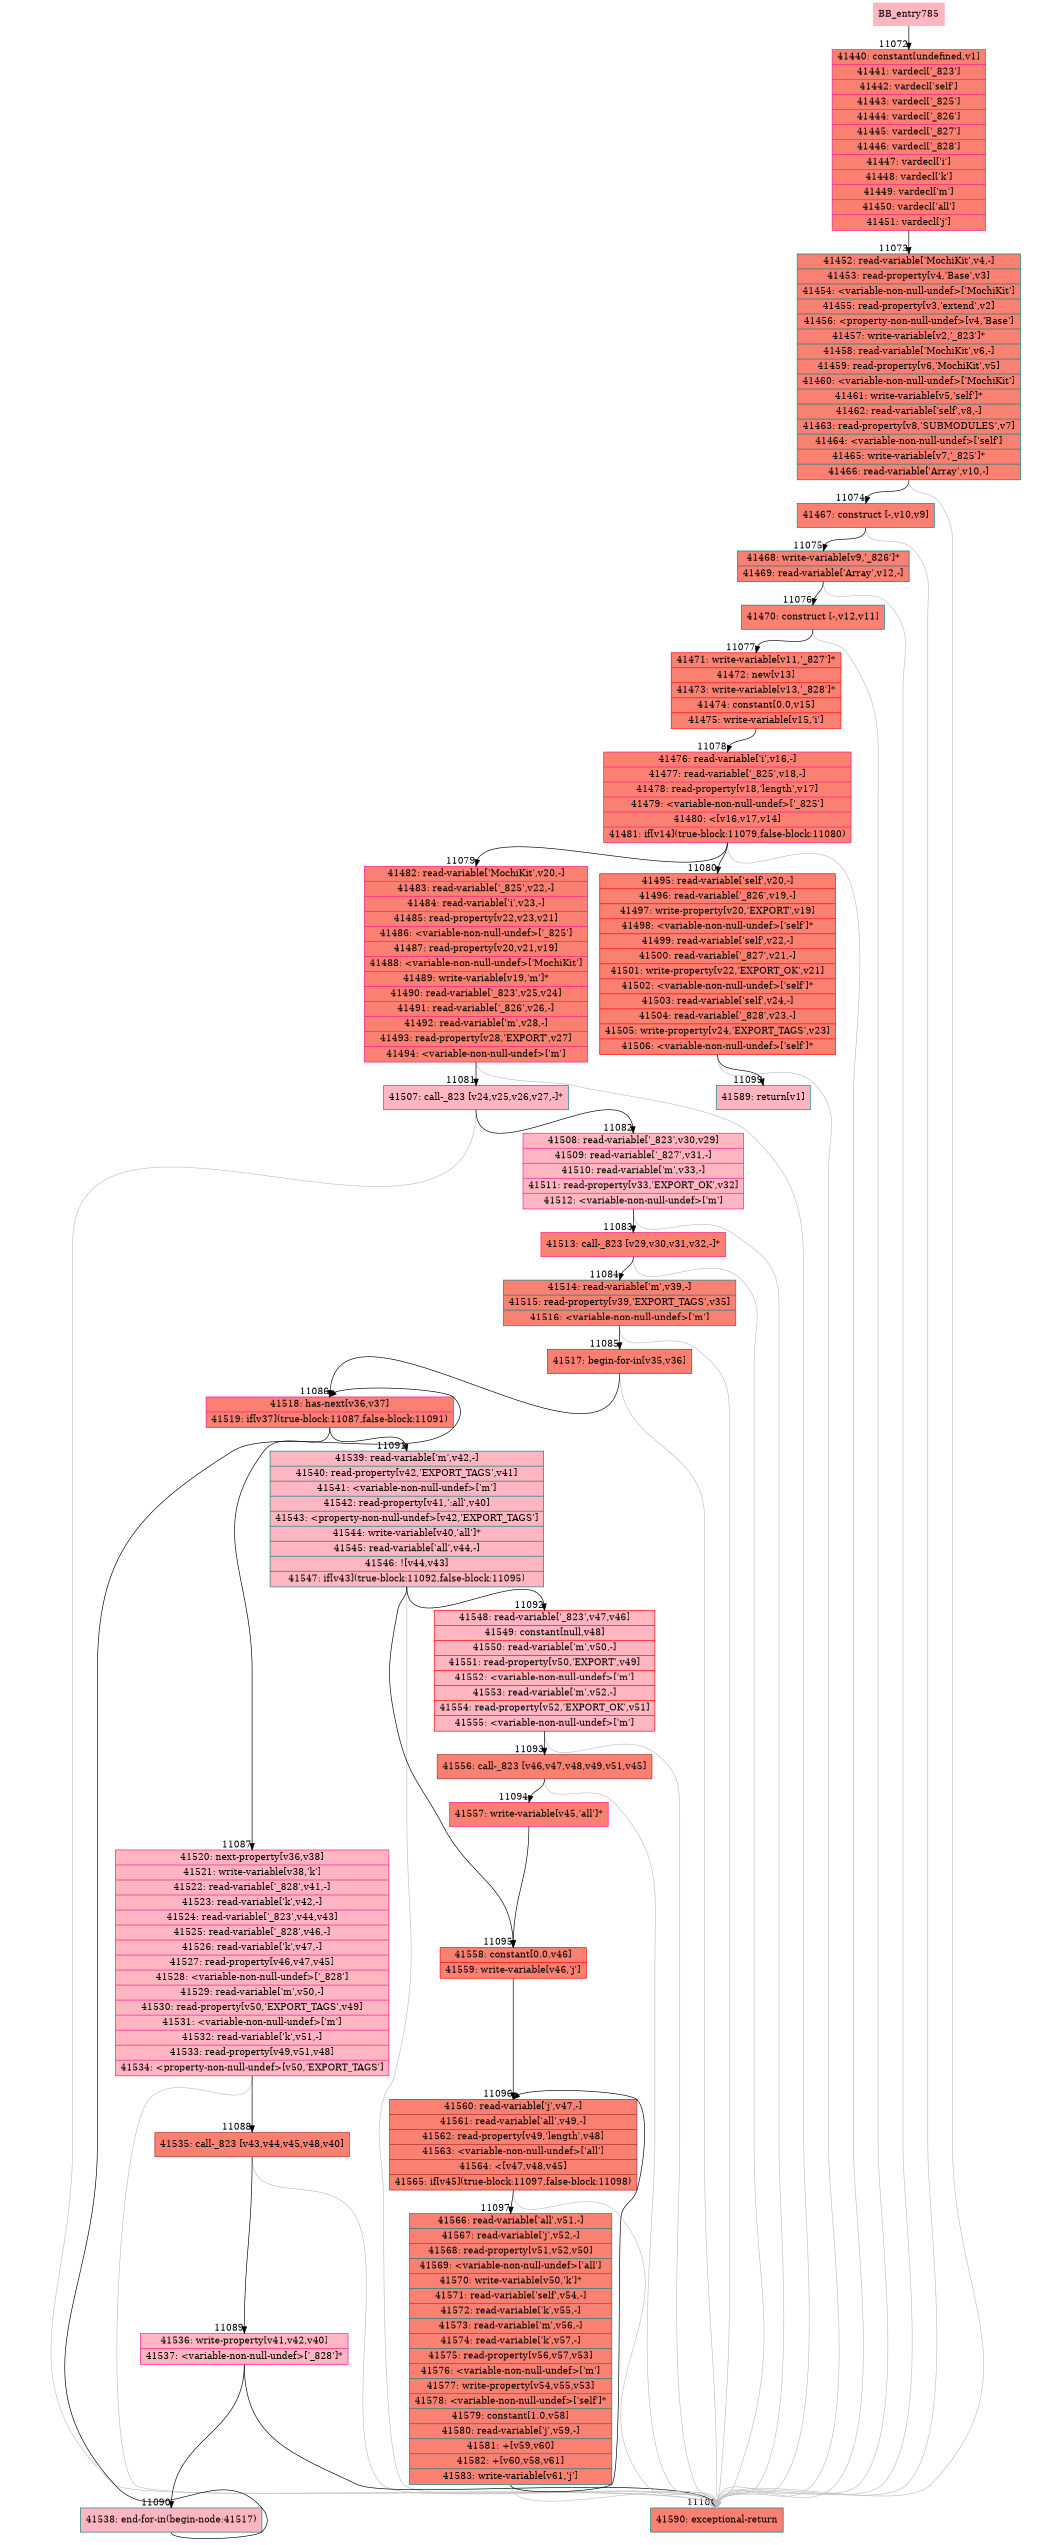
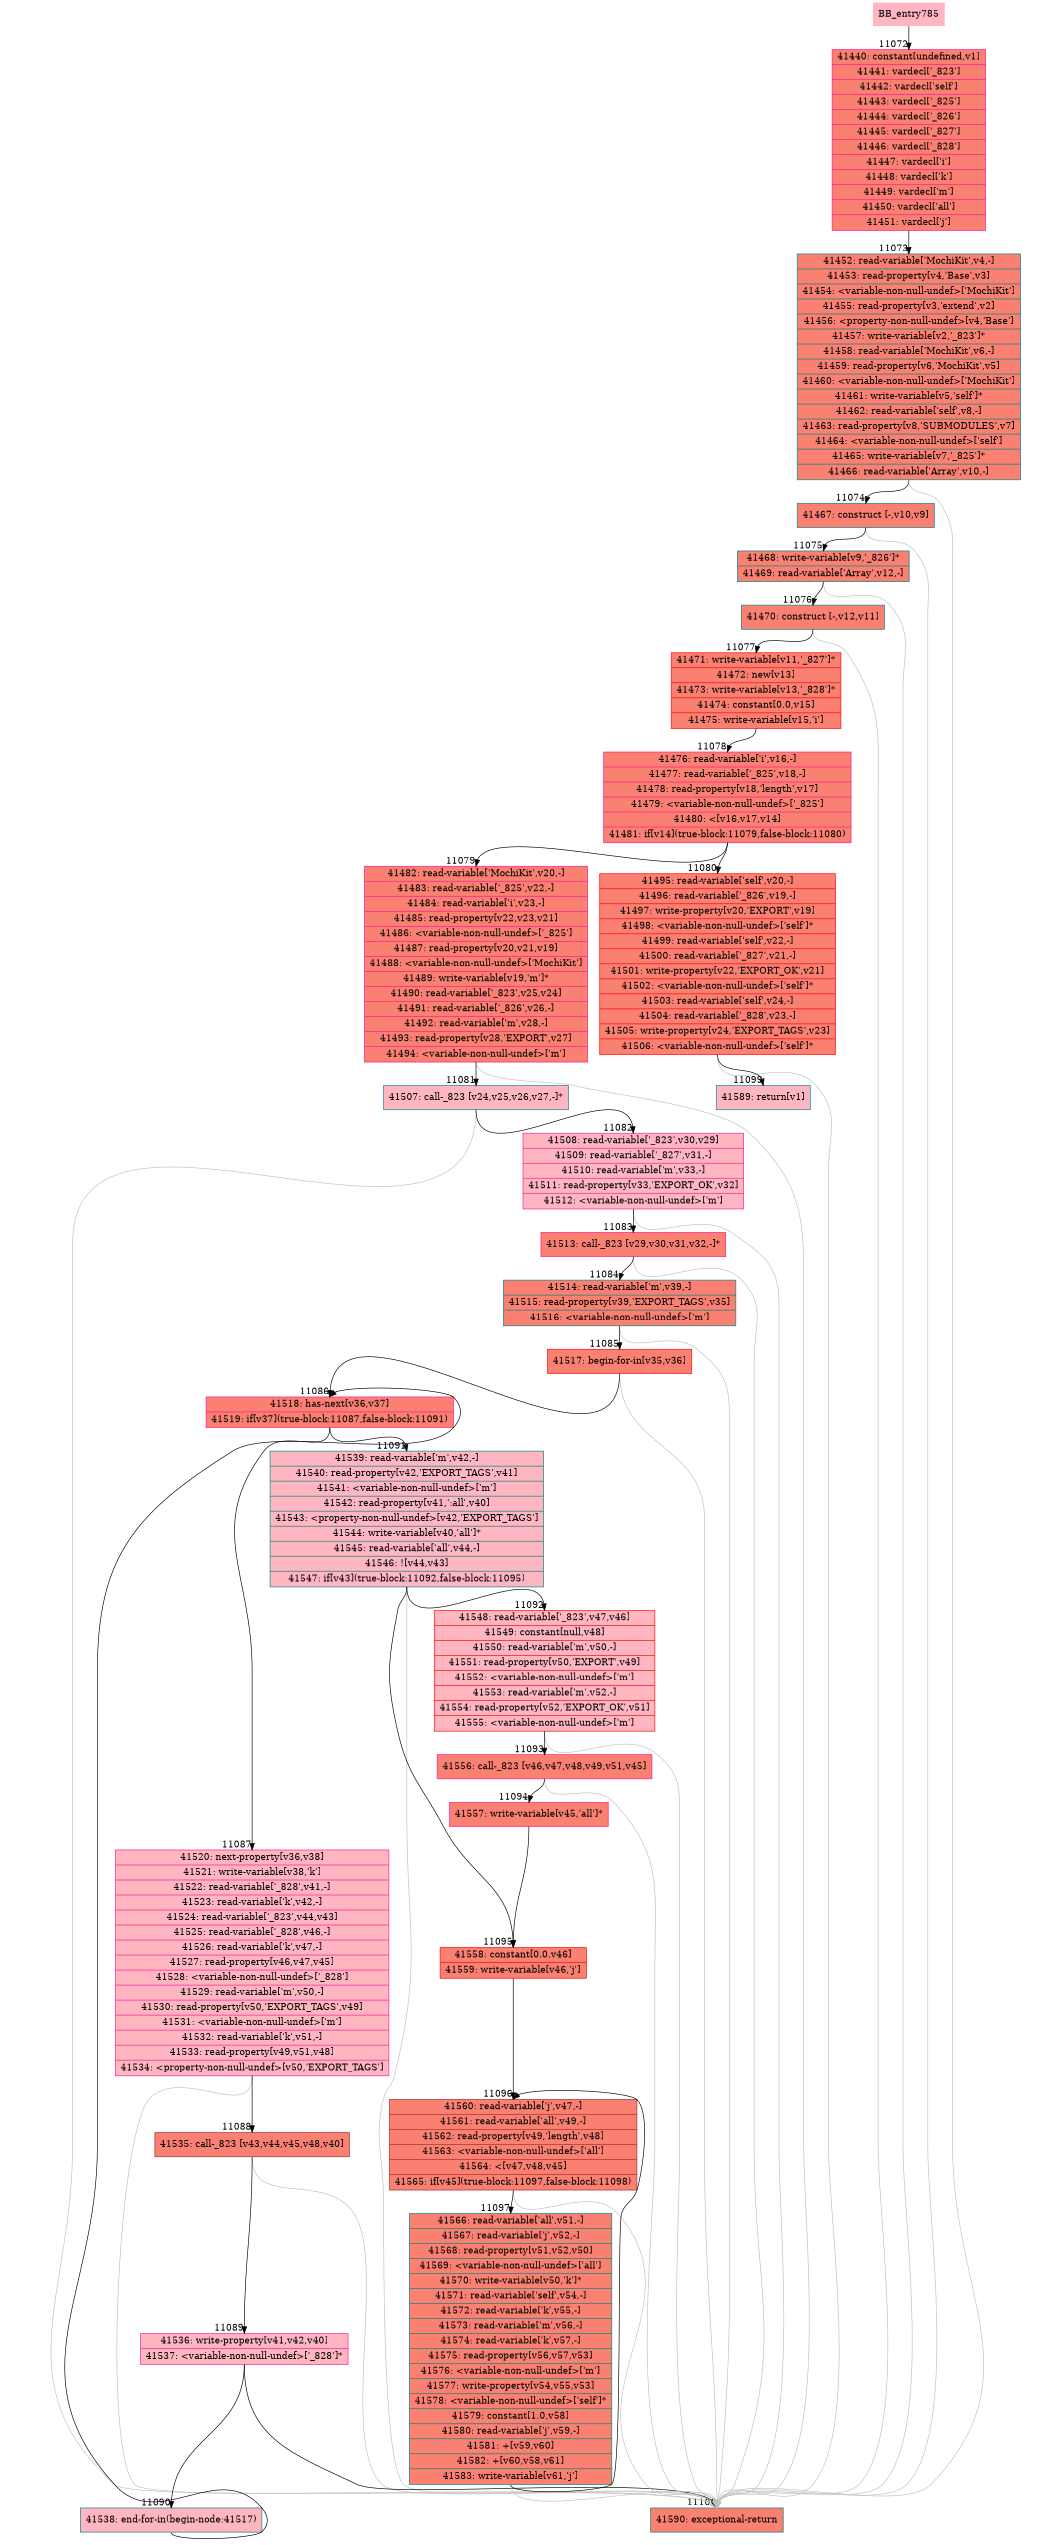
edge "41476: read-variable['i',v16,-]" -> "41590: exceptional-return": removed
node "41556: call-_823 [v46,v47,v48,v49,v51,v45]": color brown -> deeppink
